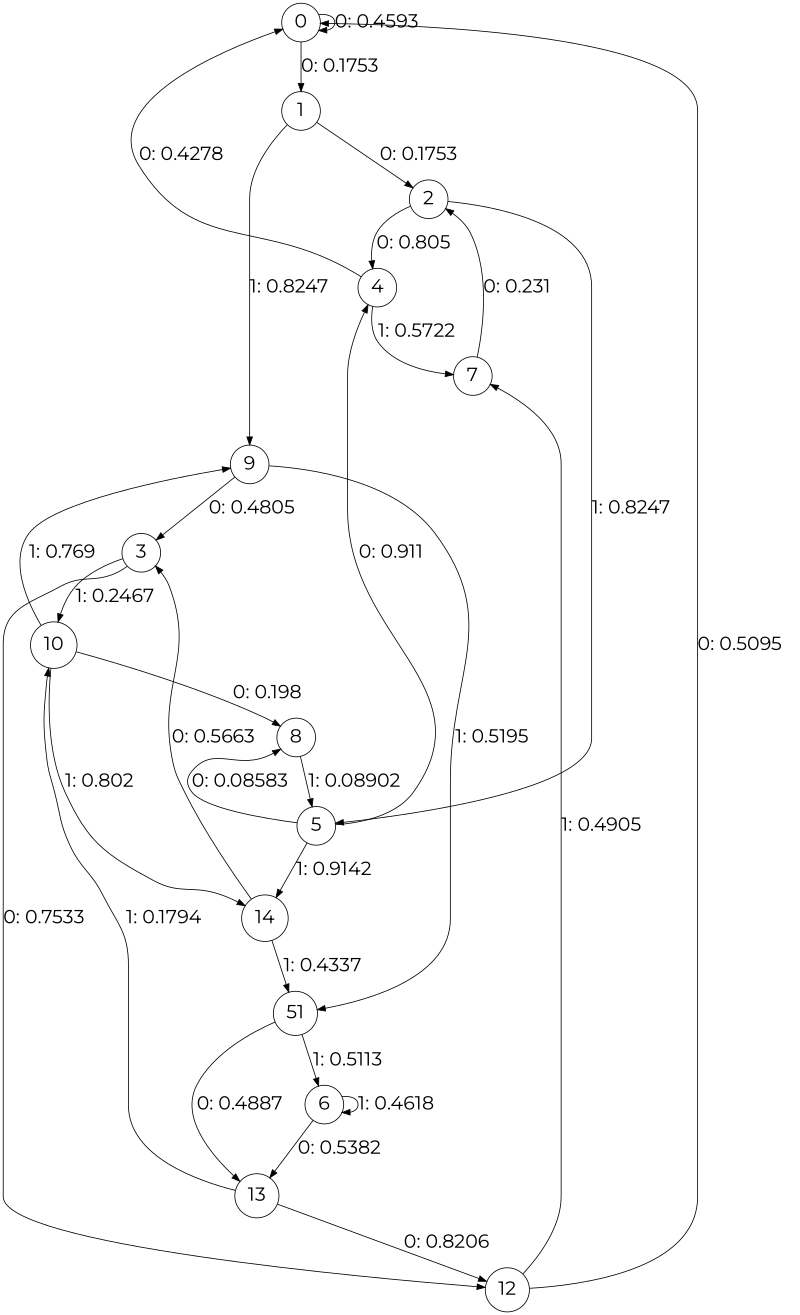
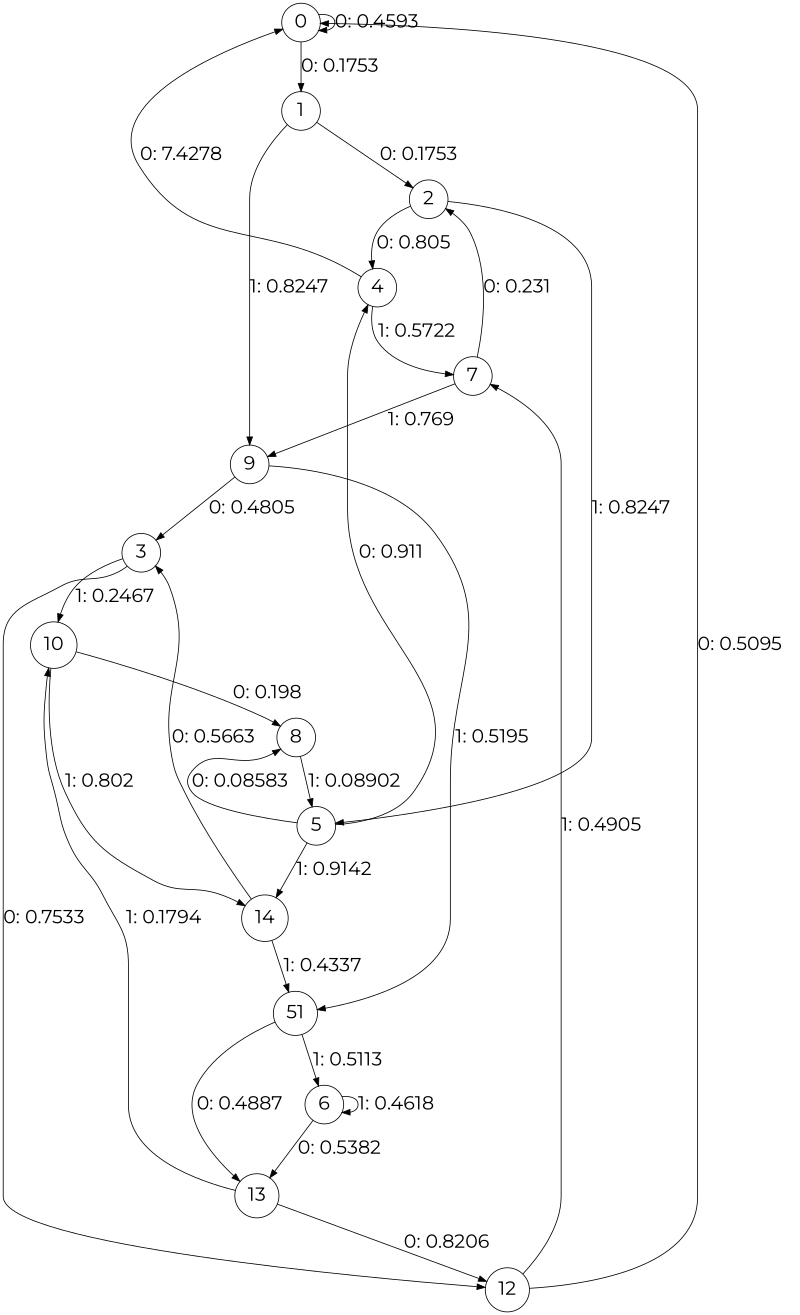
edge "4" -> "0": label "0: 0.4278   " -> "0: 7.4278   "
edge "10" -> "9": now "7" -> "9"
